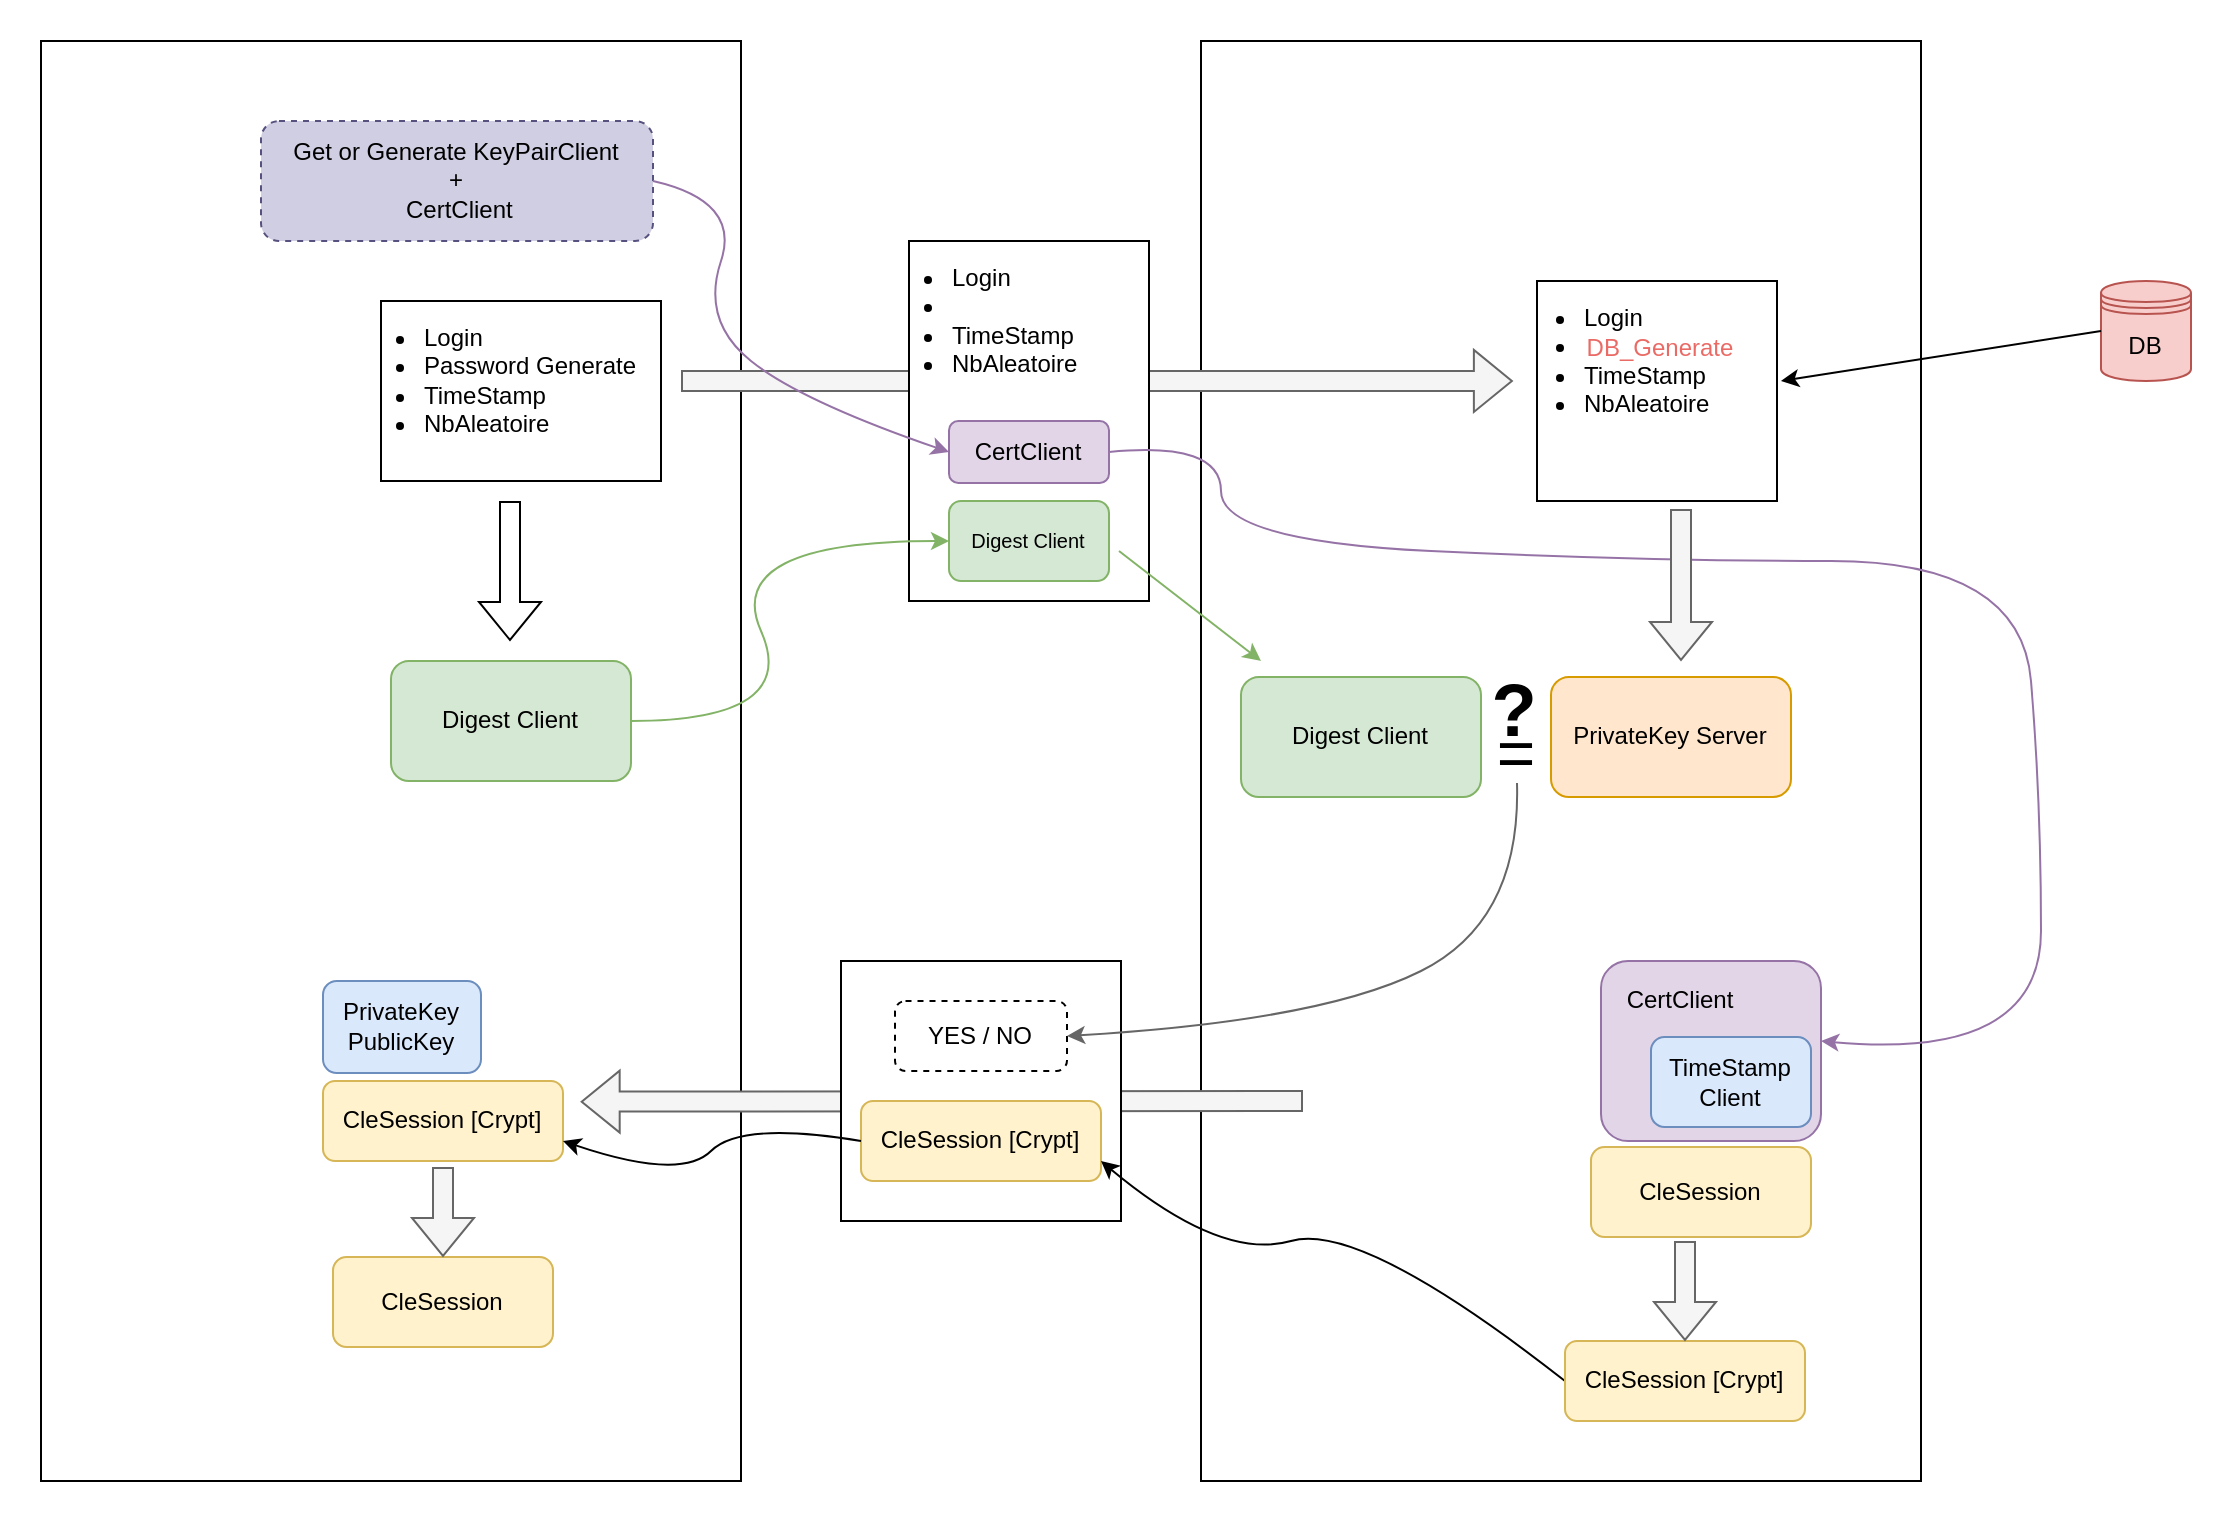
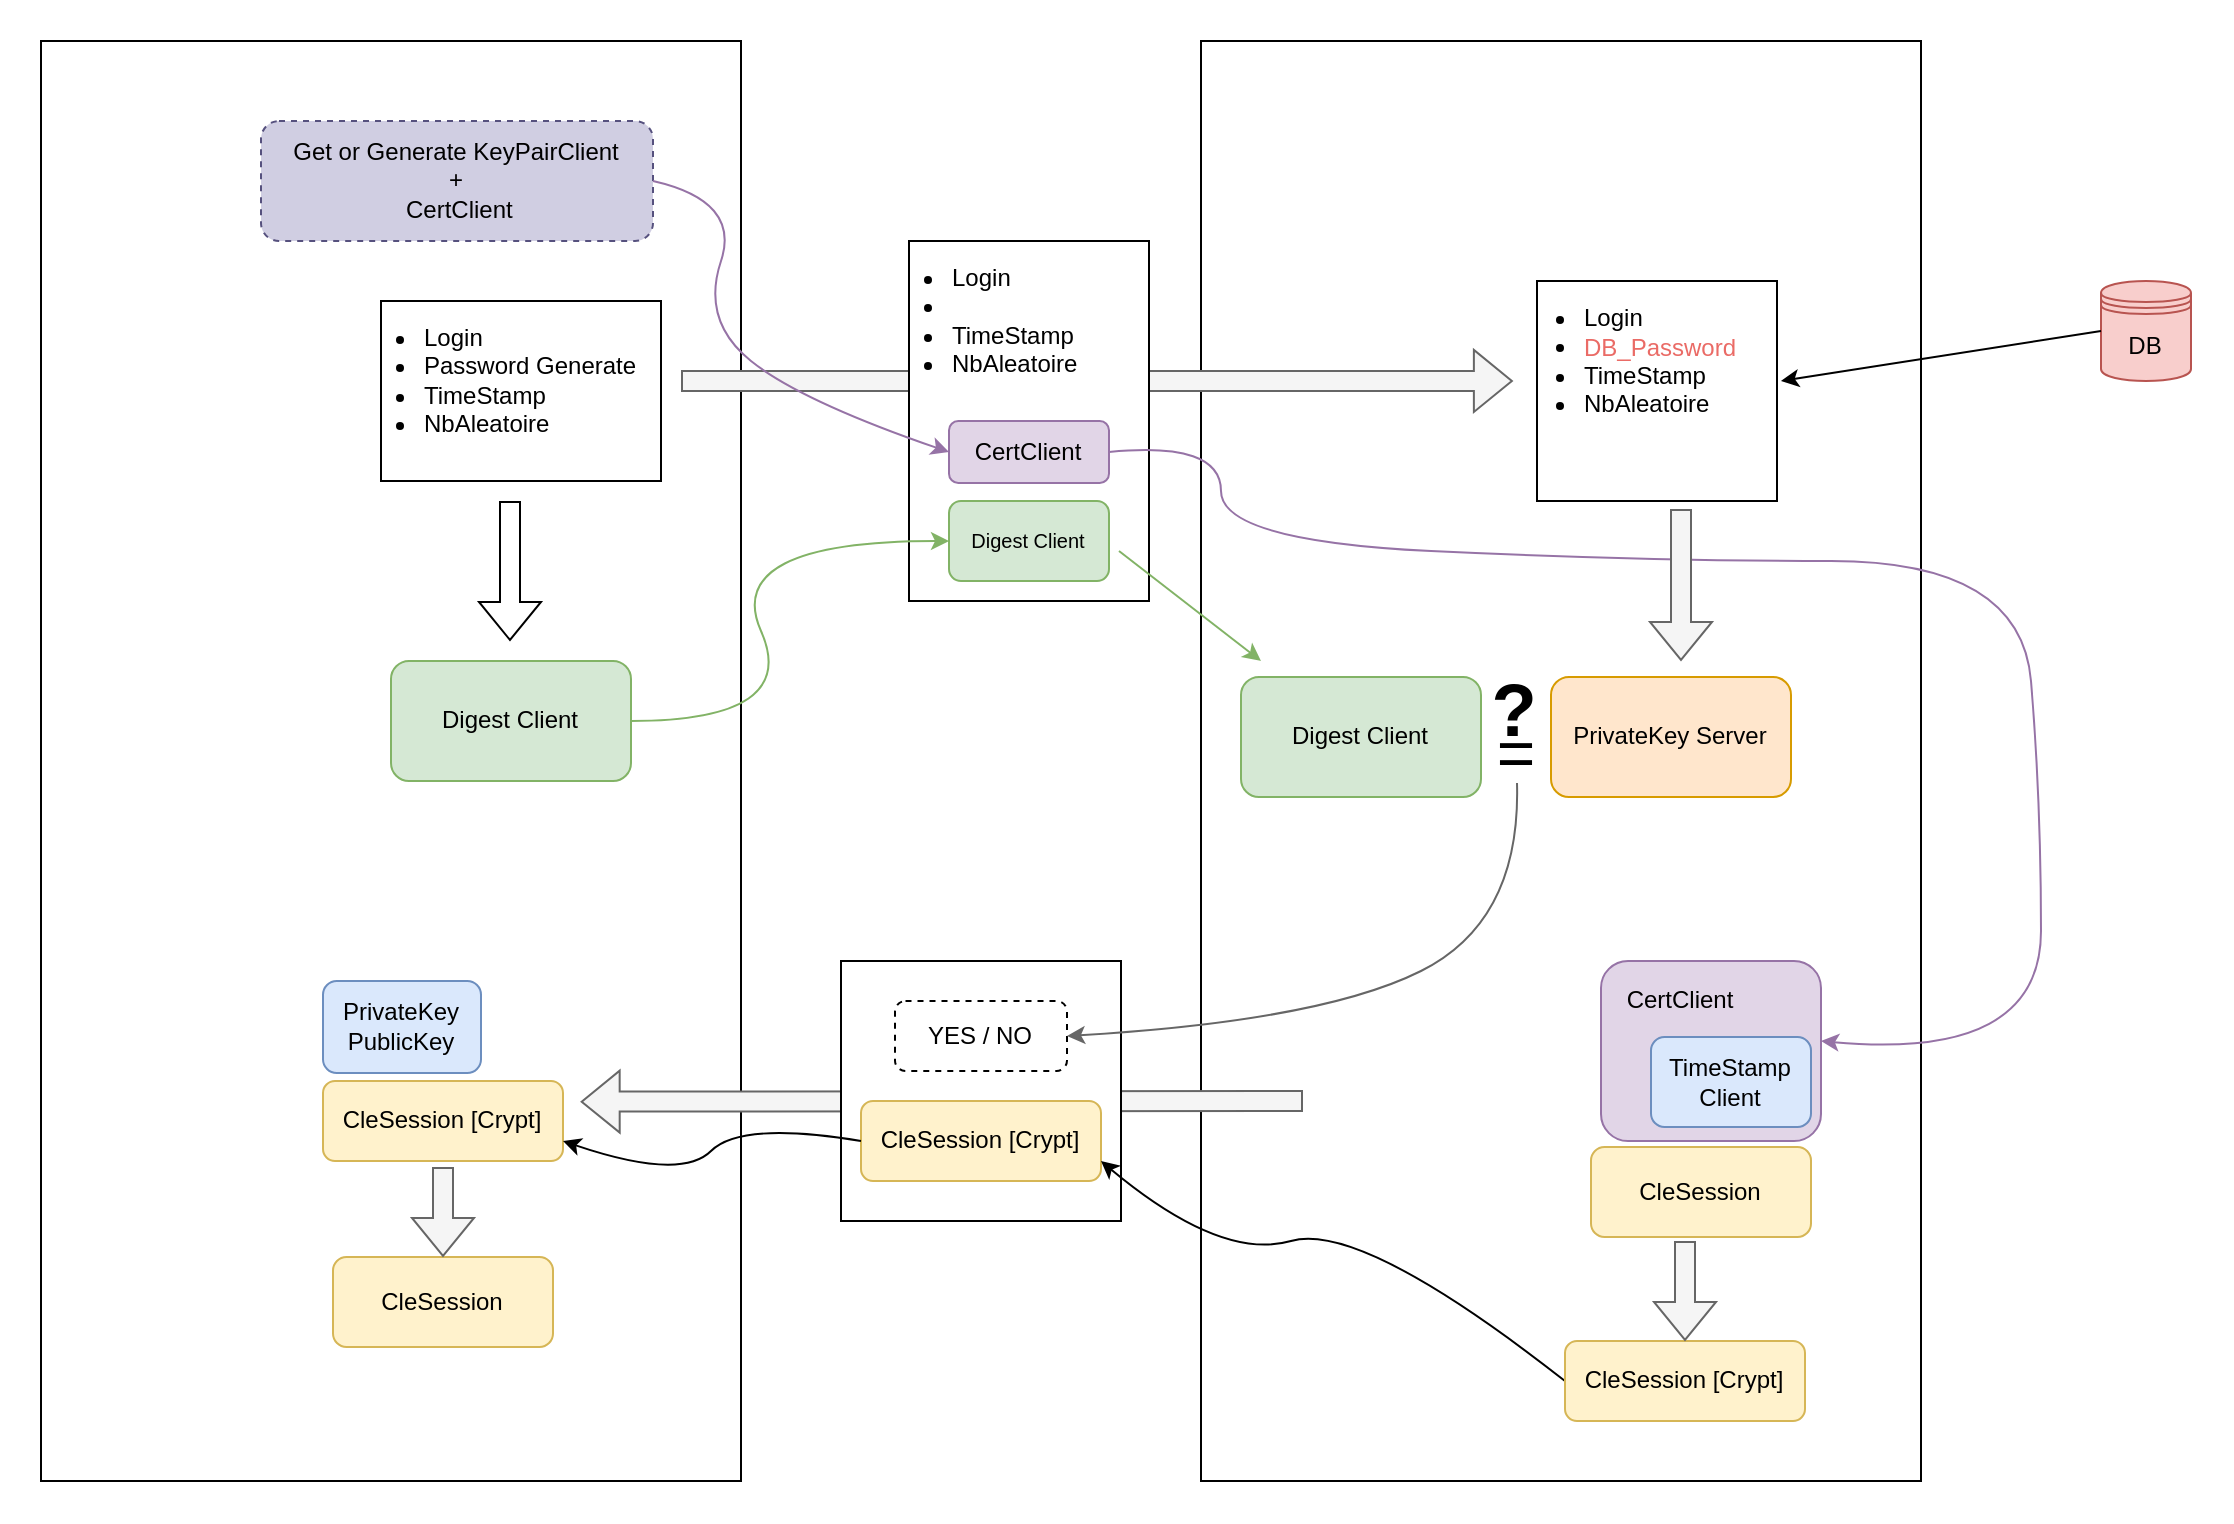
node "DB_Generate": label "DB_Generate" -> "DB_Password"
